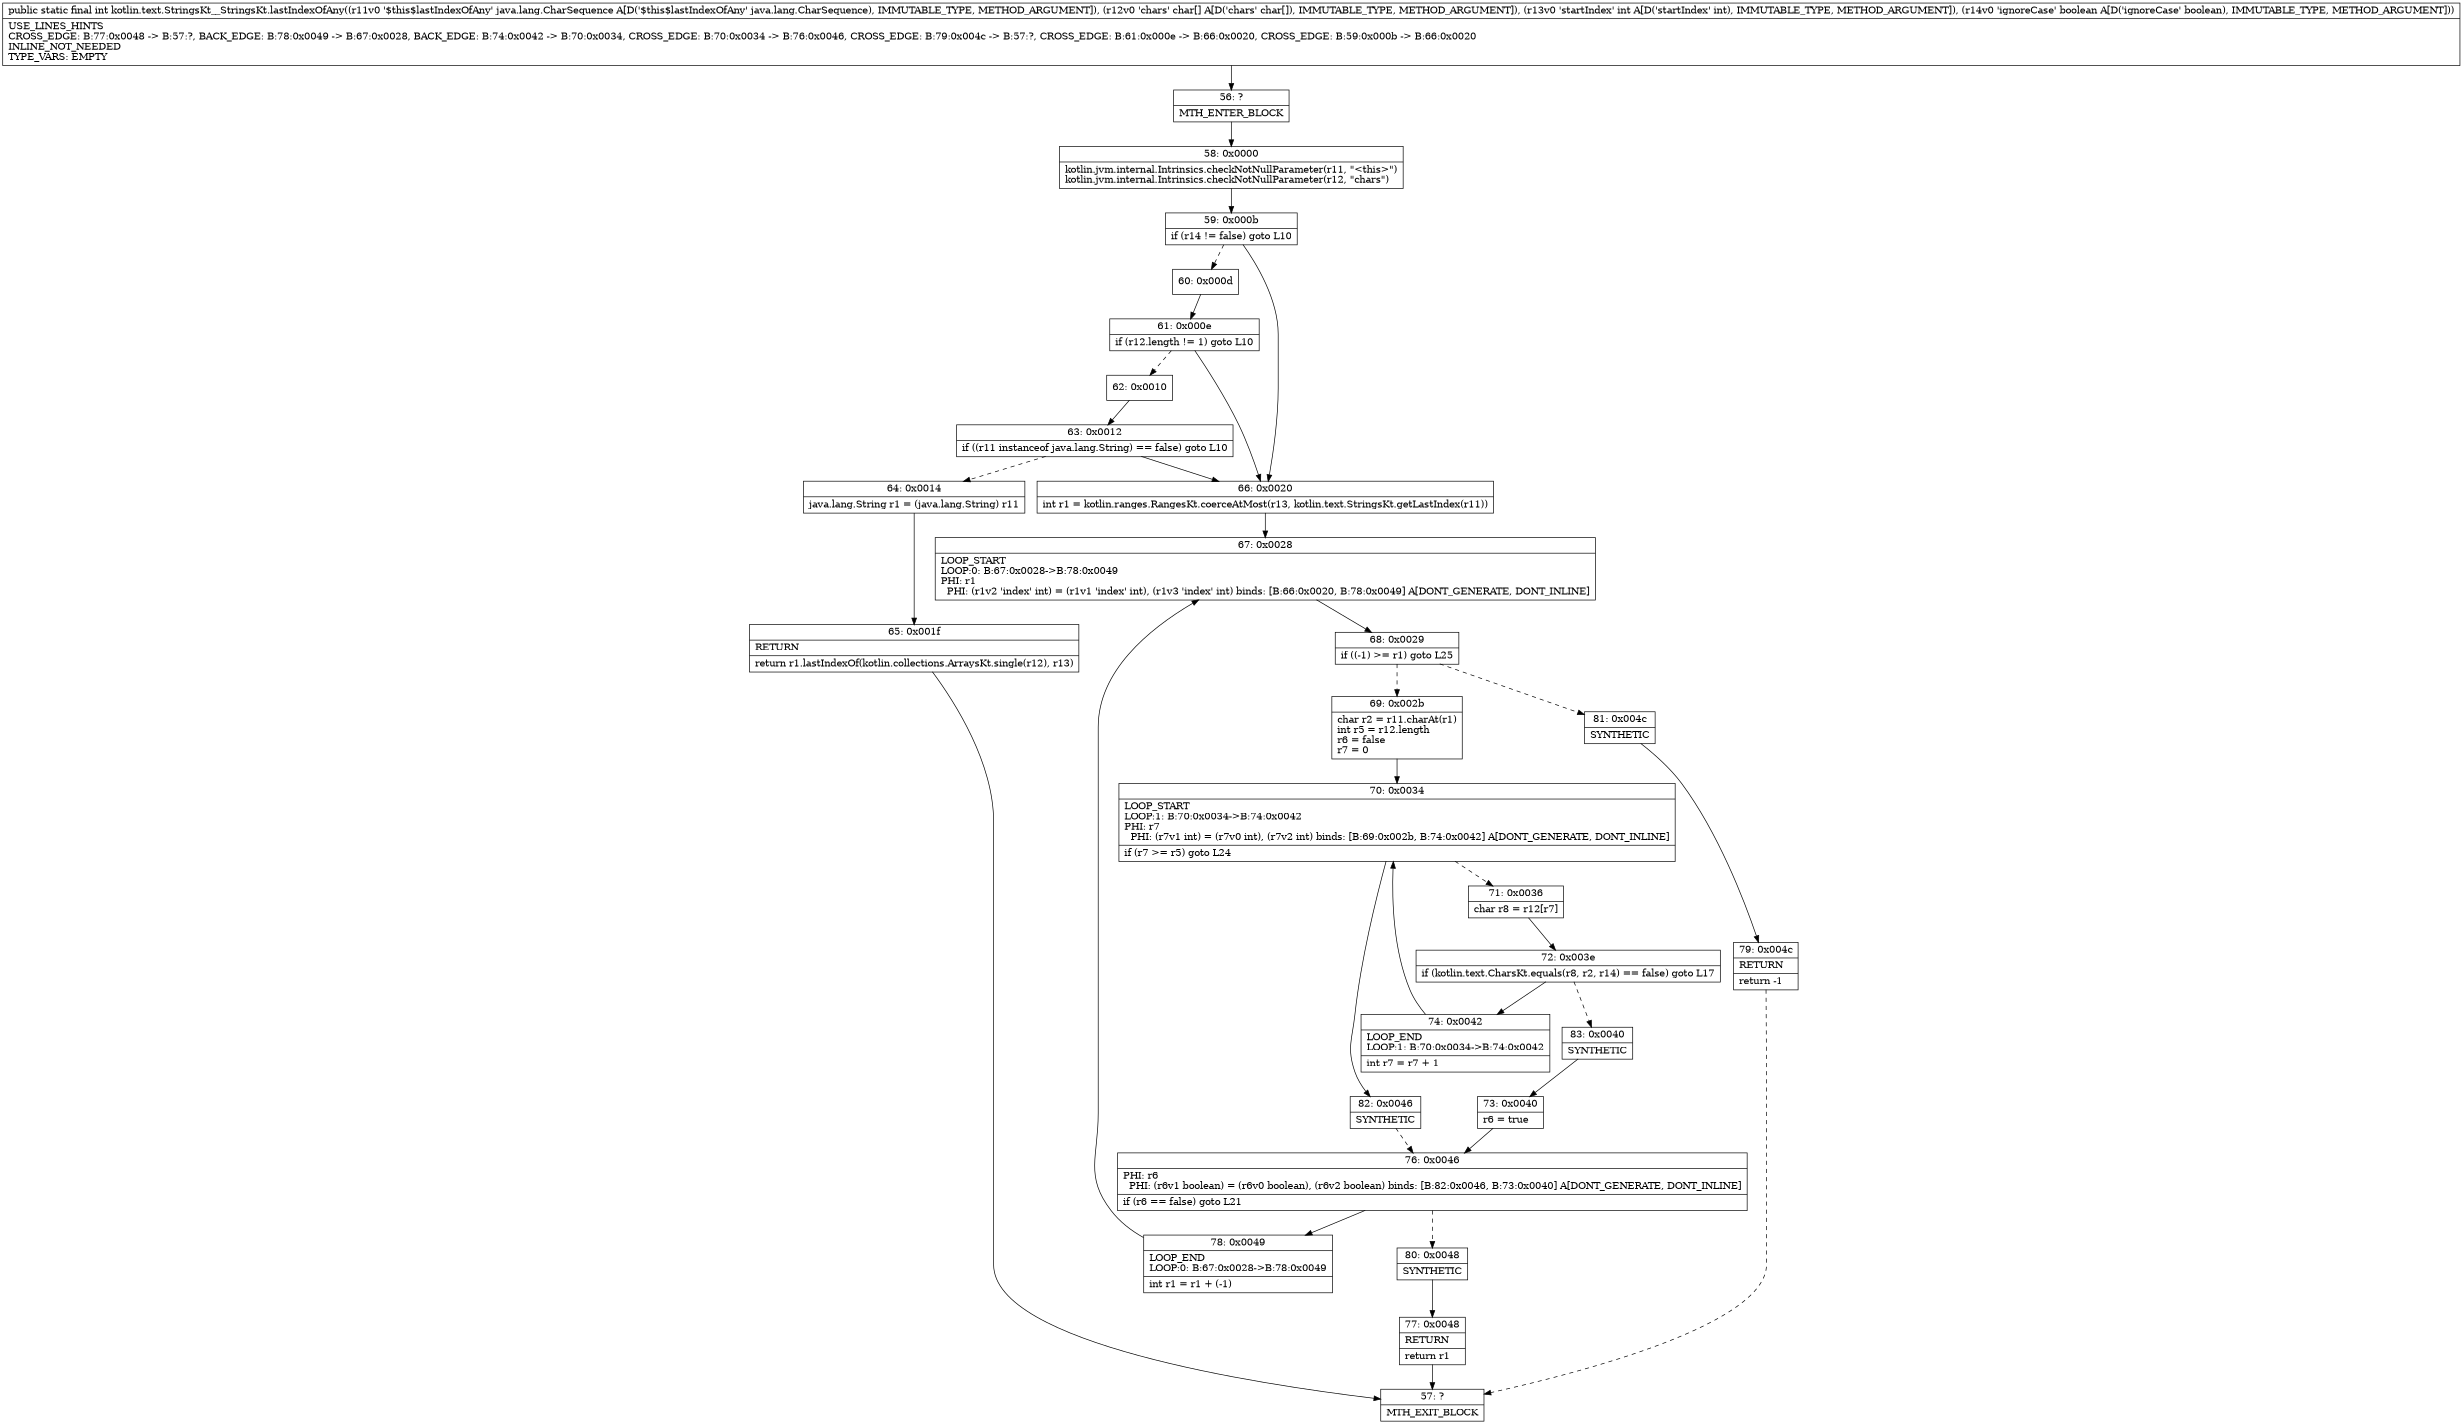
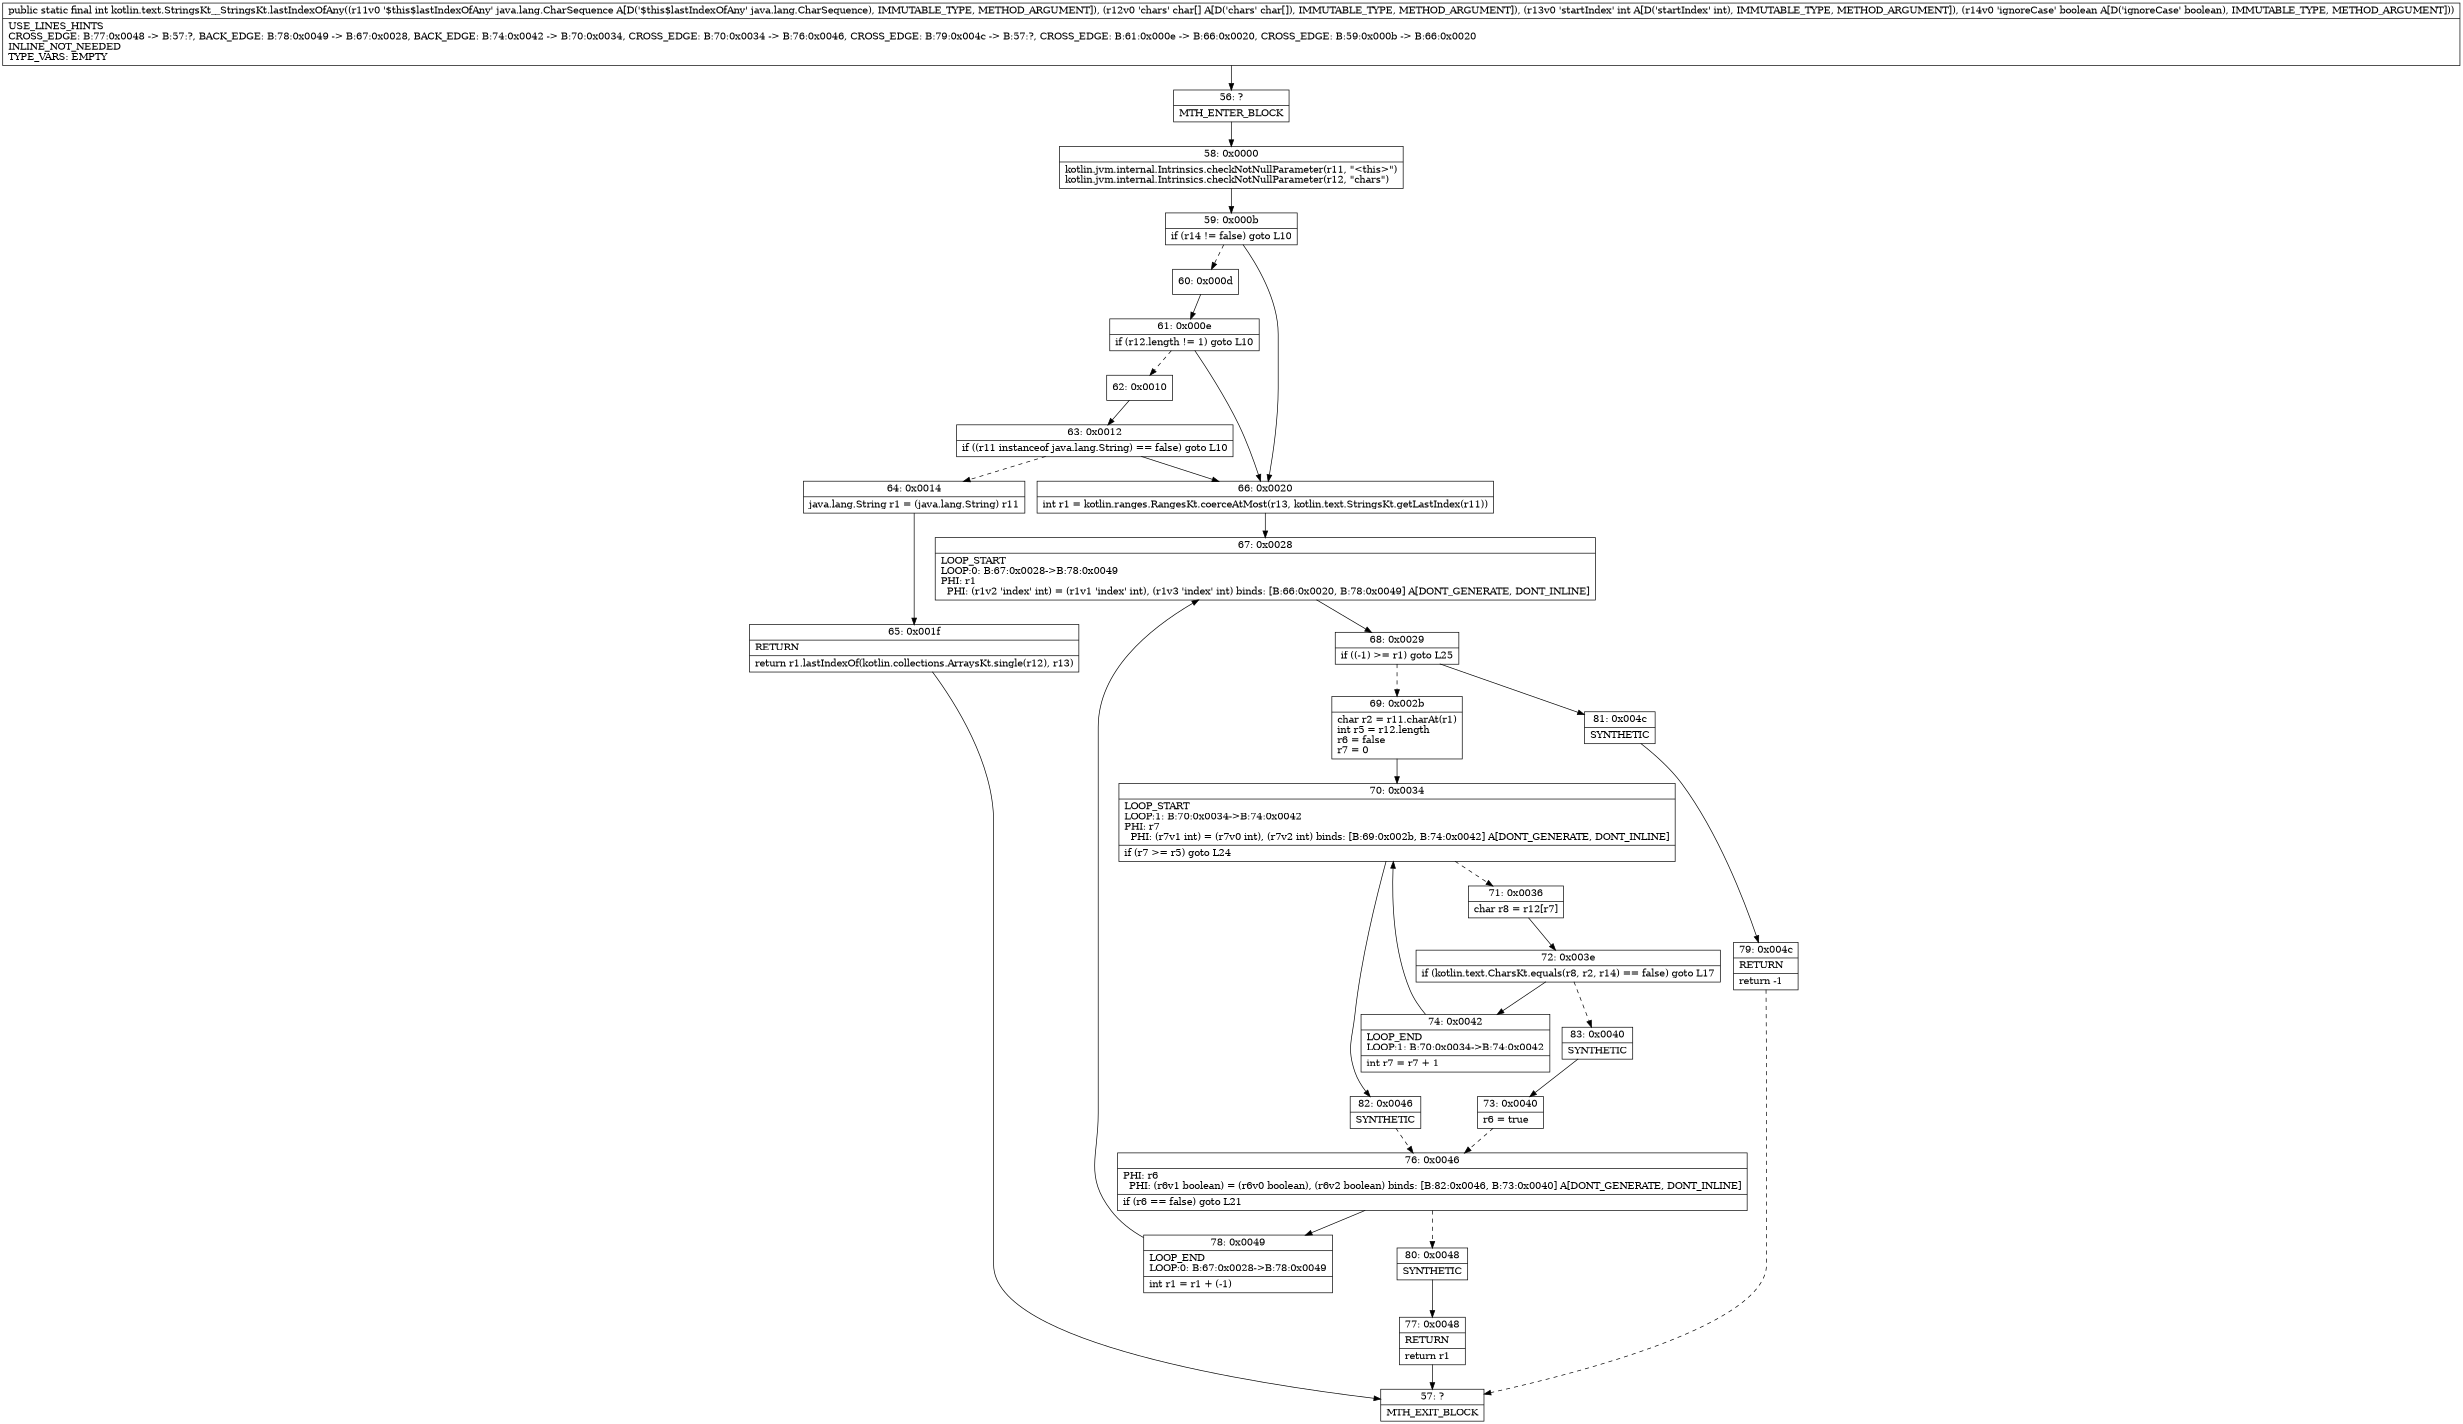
edge "68: 0x0029" -> "81: 0x004c": style dashed -> solid
edge "73: 0x0040" -> "76: 0x0046": style solid -> dashed
